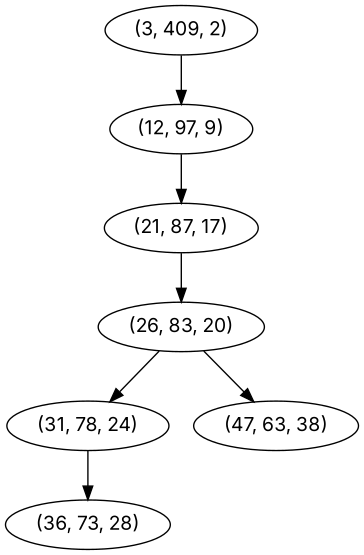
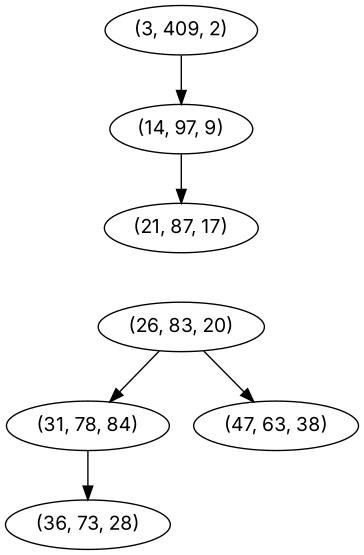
node "(12, 97, 9)": label "(12, 97, 9)" -> "(14, 97, 9)"
edge "(21, 87, 17)" -> "(26, 83, 20)": removed
node "(31, 78, 24)": label "(31, 78, 24)" -> "(31, 78, 84)"
